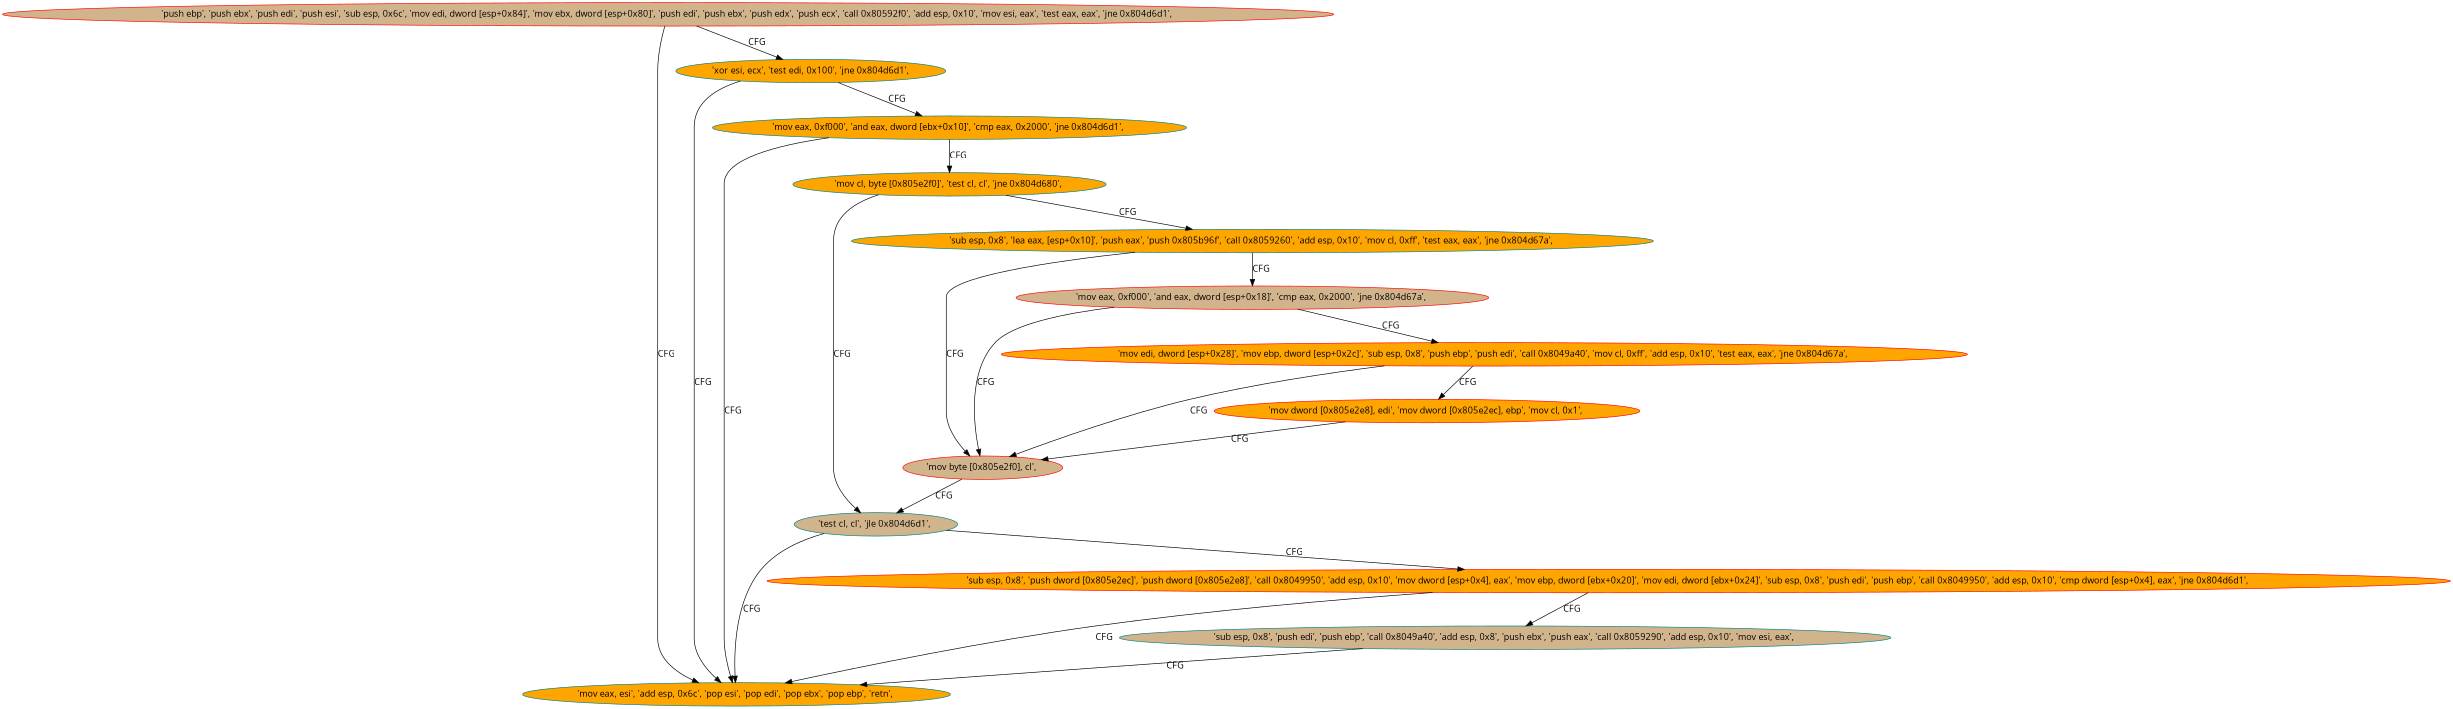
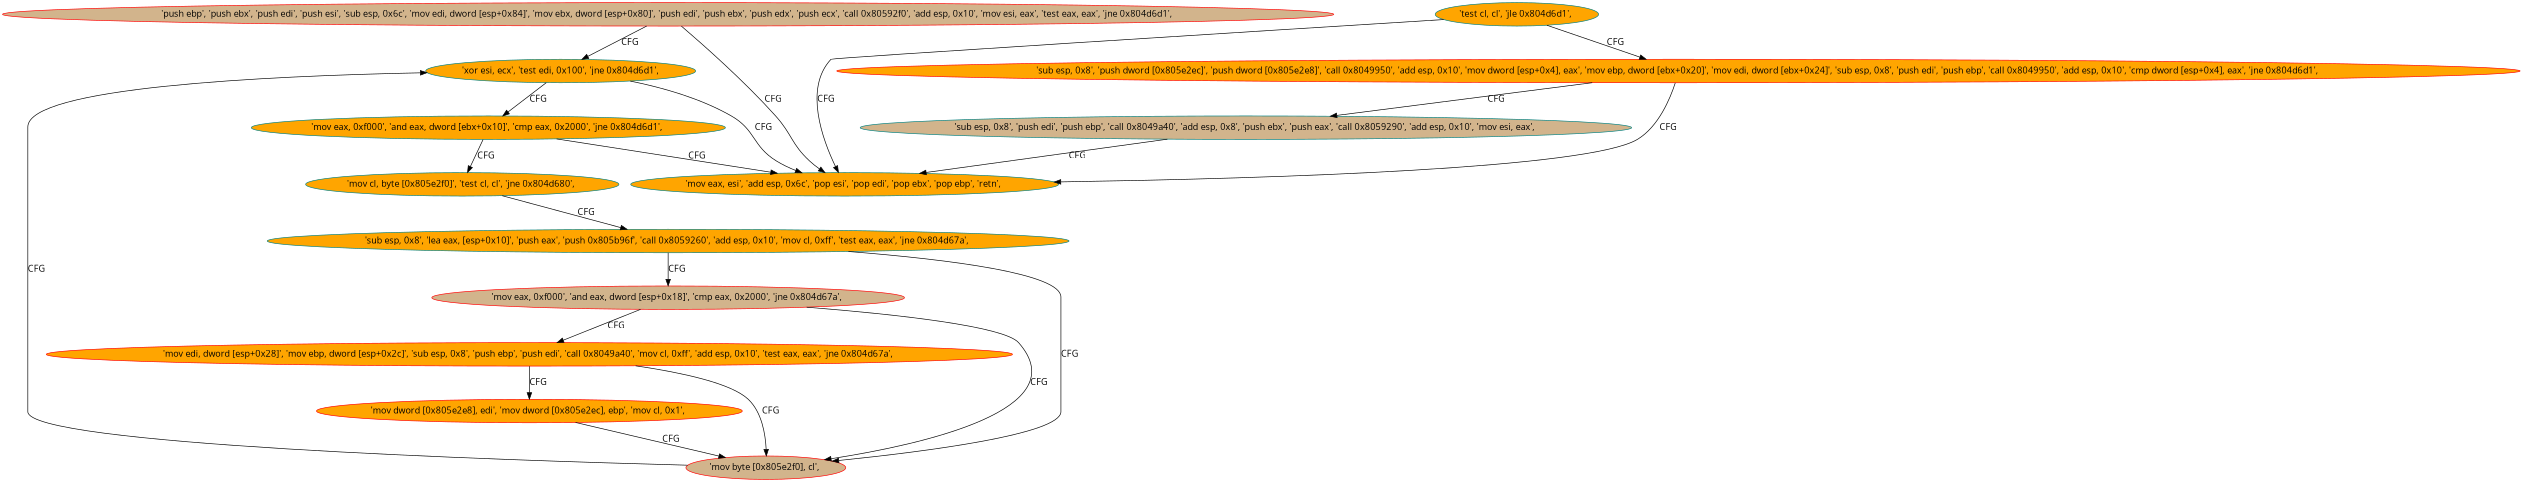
edge "'mov cl, byte [0x805e2f0]', 'test cl, cl', 'jne 0x804d680'," -> "'test cl, cl', 'jle 0x804d6d1',": removed, label "CFG"
edge "'mov byte [0x805e2f0], cl'," -> "'test cl, cl', 'jle 0x804d6d1',": now "'mov byte [0x805e2f0], cl'," -> "'xor esi, ecx', 'test edi, 0x100', 'jne 0x804d6d1',"
node "'test cl, cl', 'jle 0x804d6d1',": fillcolor tan -> orange
